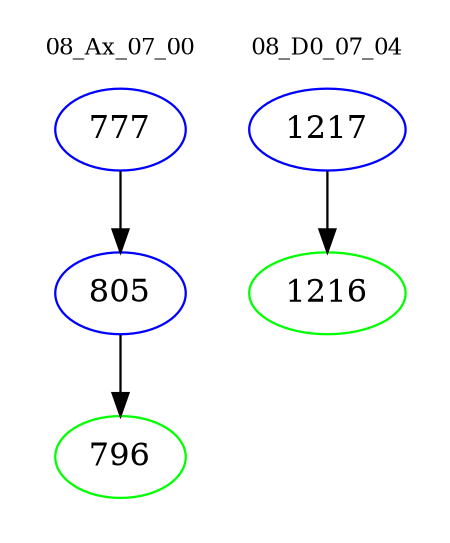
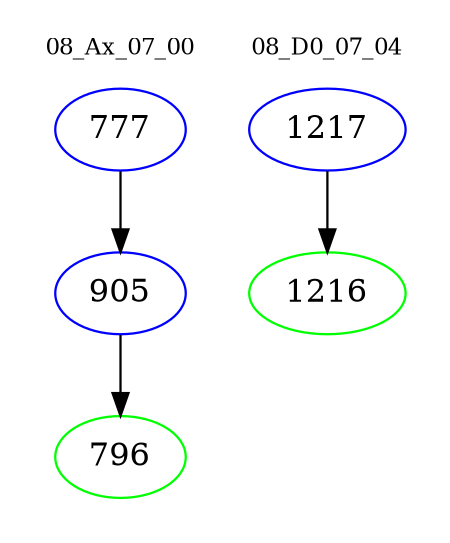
node "805": label "805" -> "905"
